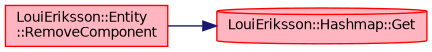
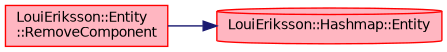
node "LouiEriksson::Hashmap::Get": label "LouiEriksson::Hashmap::Get" -> "LouiEriksson::Hashmap::Entity"
